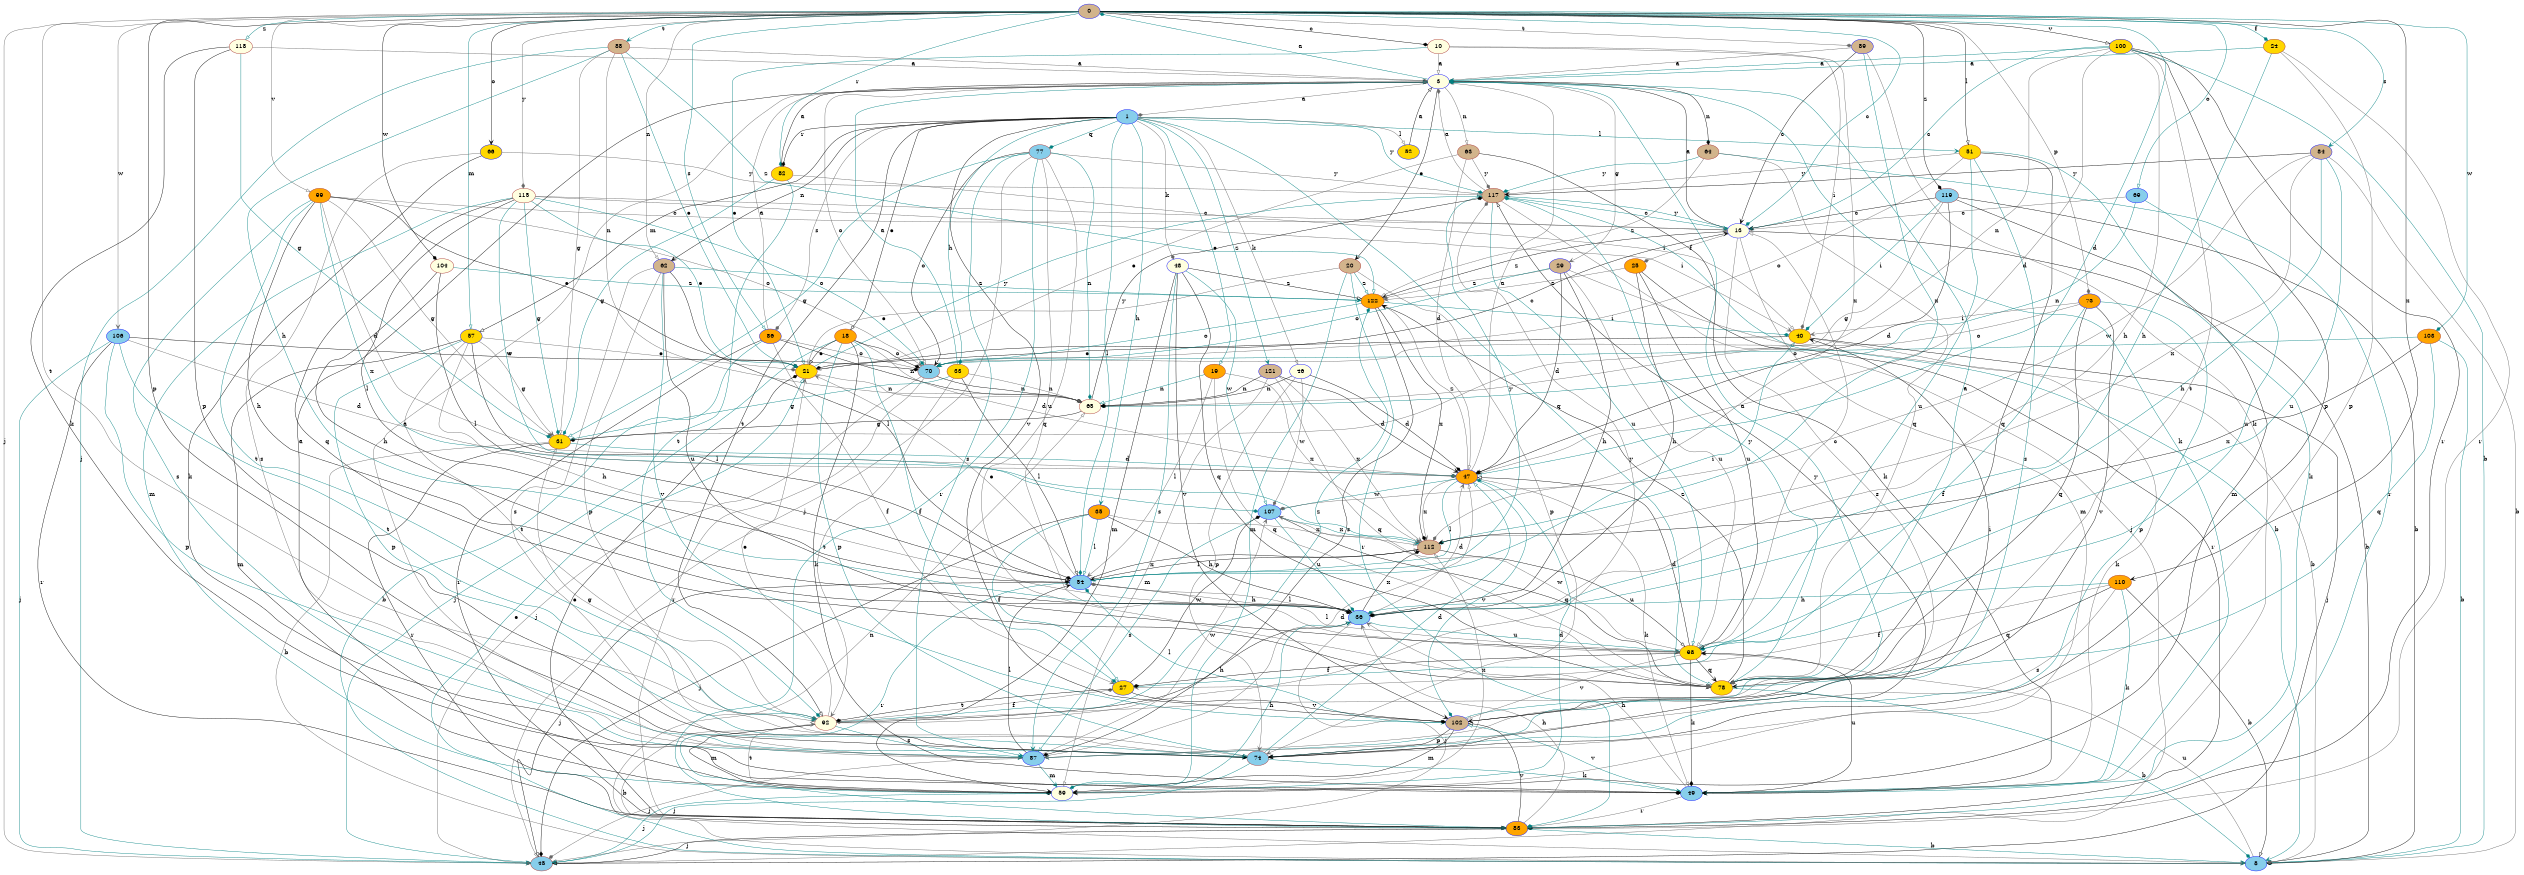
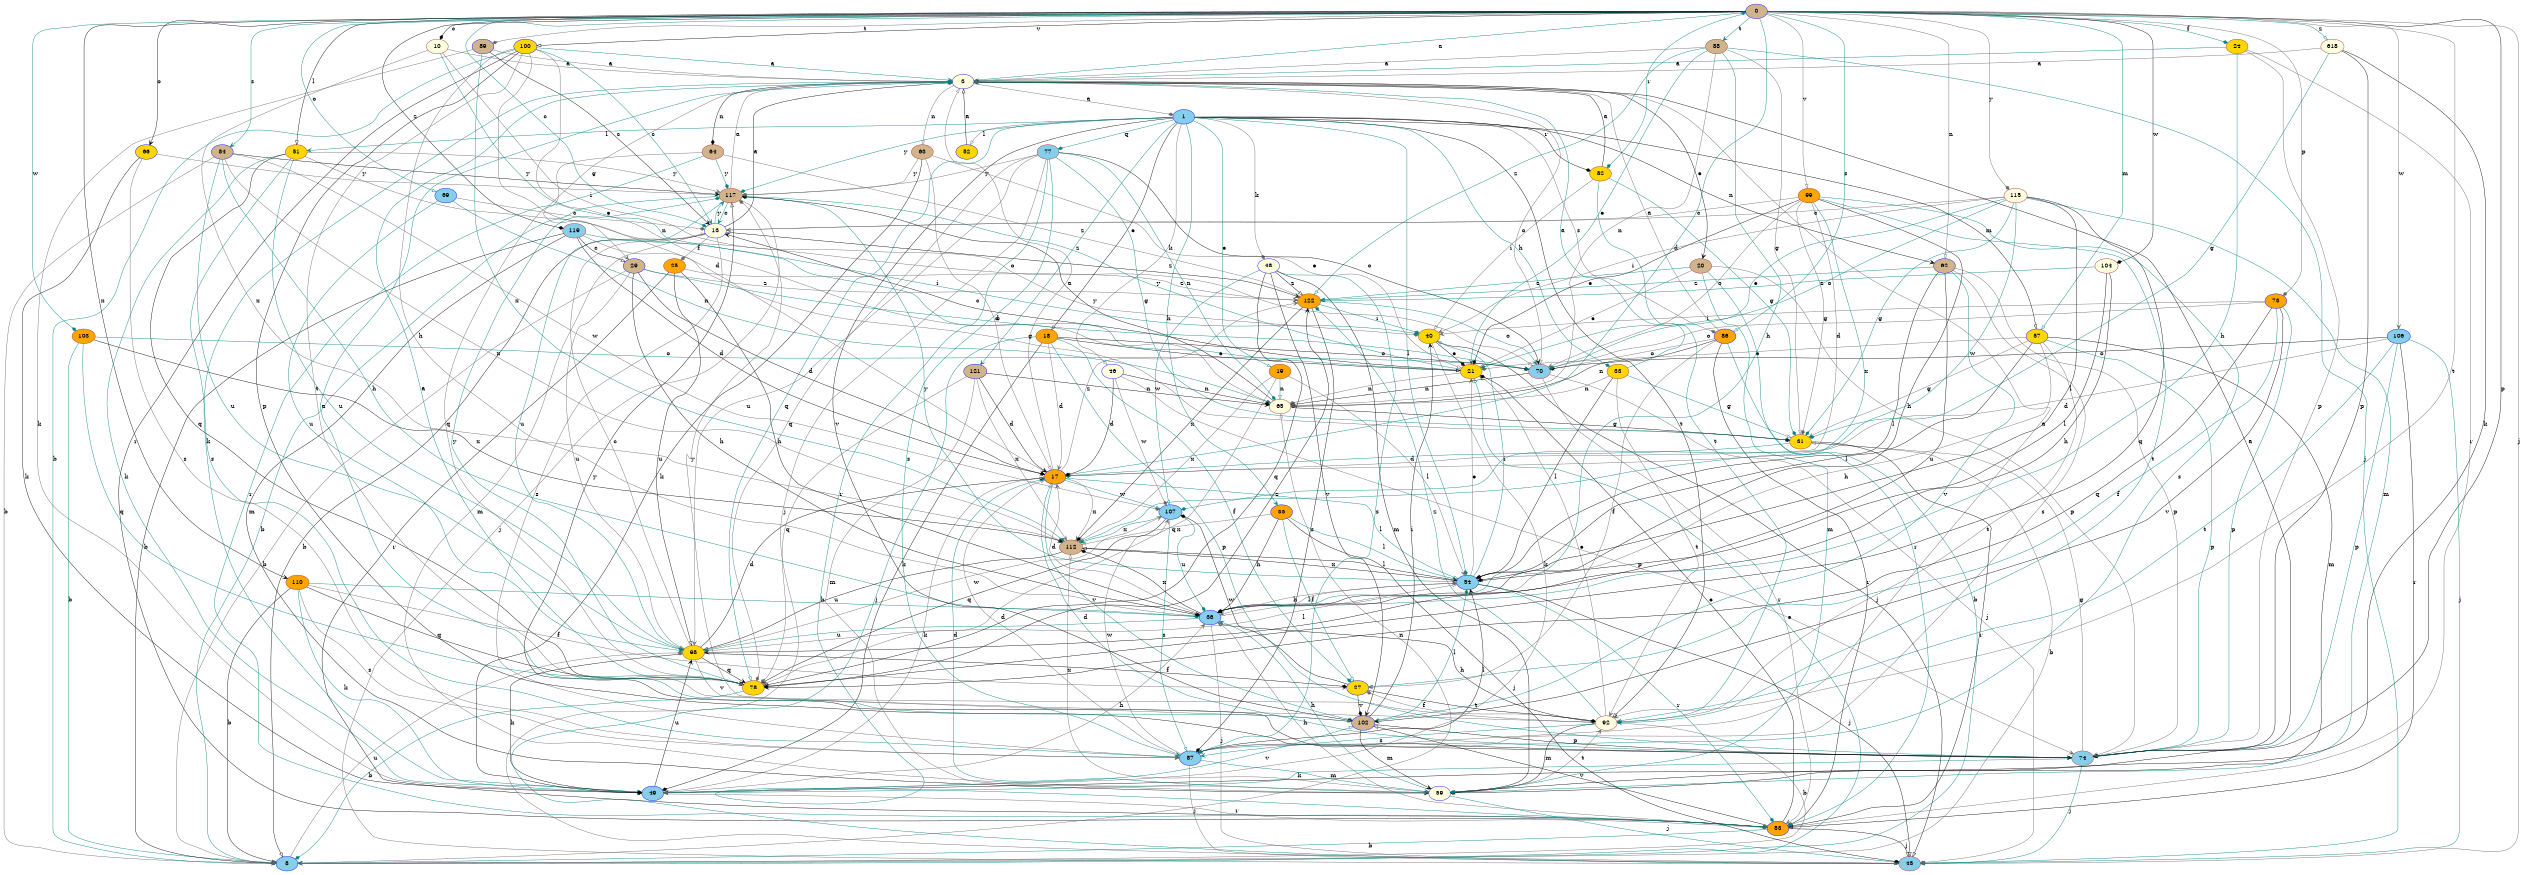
node "118": label "118" -> "618"
edge "119" -> "13": now "119" -> "29"
node "47": label "47" -> "17"
